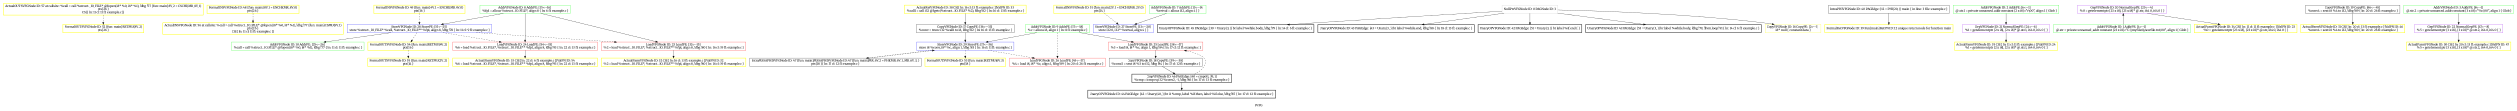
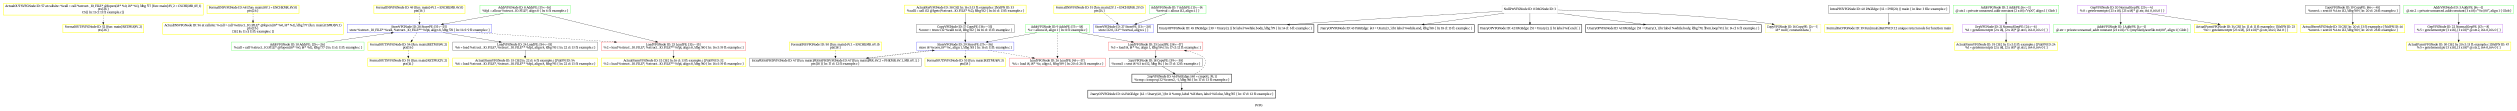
edge "AddrVFGNode ID: 1 AddrPE: [4<--1]" -> "GepVFGNode ID: 20 NormalGepPE: [23<--4]": reversed
edge "AddrVFGNode ID: 8 AddrPE: [15<--16]" -> "LoadVFGNode ID: 24 LoadPE: [54<--15]": removed
edge "StoreVFGNode ID: 28 StorePE: [15<--25]" -> "AddrVFGNode ID: 10 AddrPE: [25<--26]": reversed
edge "StoreVFGNode ID: 28 StorePE: [15<--25]" -> "LoadVFGNode ID: 24 LoadPE: [54<--15]": style dashed -> solid
node "LoadVFGNode ID: 24 LoadPE: [54<--15]": color red -> black
node "FormalINSVFGNode ID: 50 {fun: main}6V_1 = ENCHI(MR_6V_0)": added
